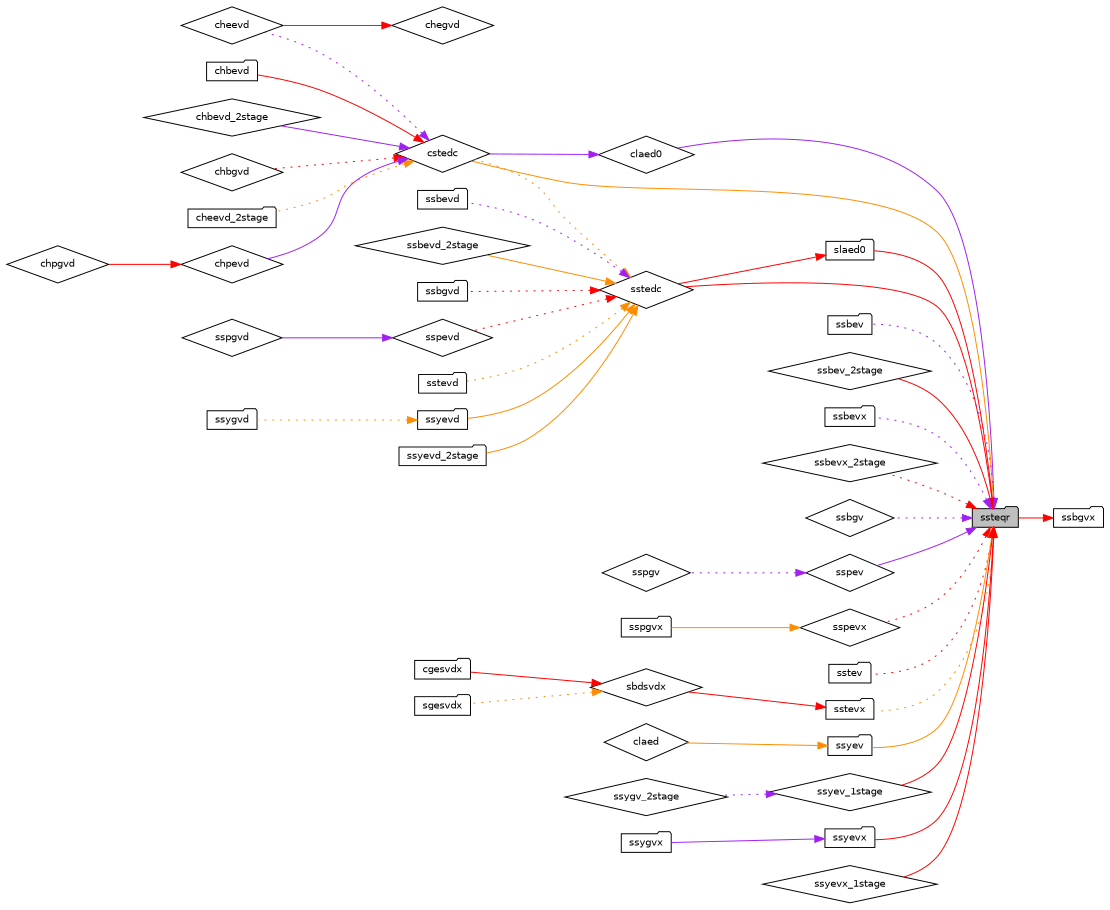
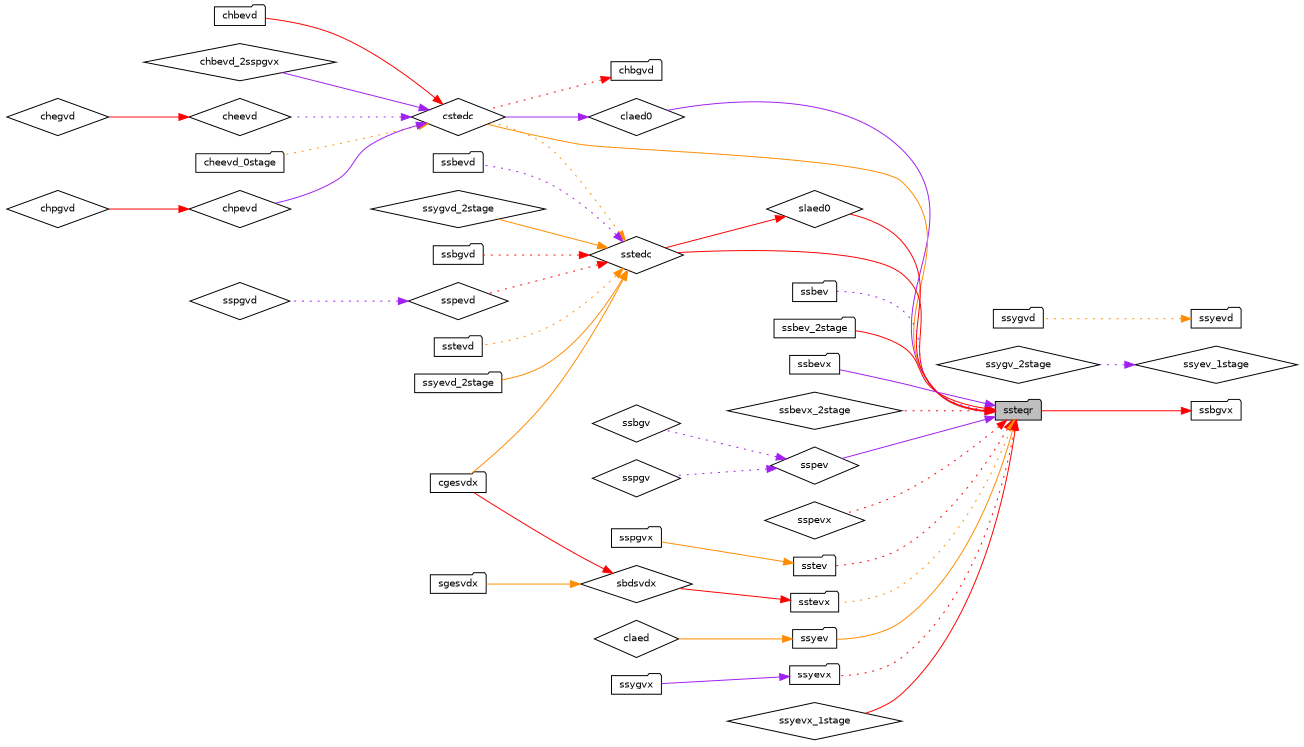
edge "cheevd" -> "chegvd": reversed
node "chbevd_2stage": label "chbevd_2stage" -> "chbevd_2sspgvx"
edge "chbgvd" -> "cstedc": reversed
node "chbgvd": shape diamond -> folder
node "cheevd_2stage": label "cheevd_2stage" -> "cheevd_0stage"
node "ssbevd_2stage": label "ssbevd_2stage" -> "ssygvd_2stage"
node "slaed0": shape folder -> diamond
edge "sspgvd" -> "sspevd": style solid -> dotted
node "ssbev_2stage": shape diamond -> folder
edge "ssyevd" -> "sstedc": now "cgesvdx" -> "sstedc"
edge "ssbevx" -> "ssteqr": style dotted -> solid
edge "ssbgv" -> "ssteqr": now "ssbgv" -> "sspev"
edge "sspgvx" -> "sspevx": now "sspgvx" -> "sstev"
edge "ssyev_1stage" -> "ssteqr": removed
edge "sgesvdx" -> "sbdsvdx": style dotted -> solid
edge "ssyevx" -> "ssteqr": style solid -> dotted
